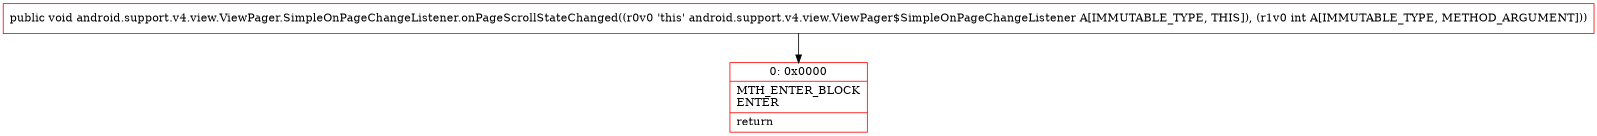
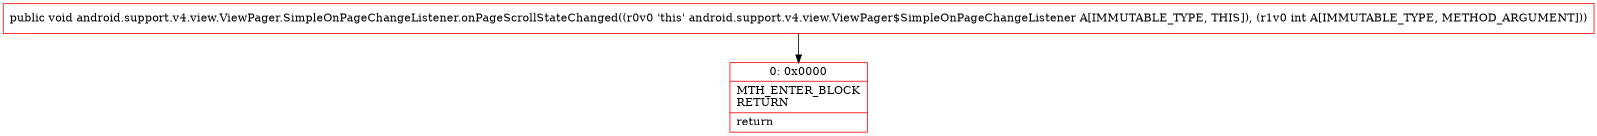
node "0: 0x0000": text "ENTER" -> "RETURN"
